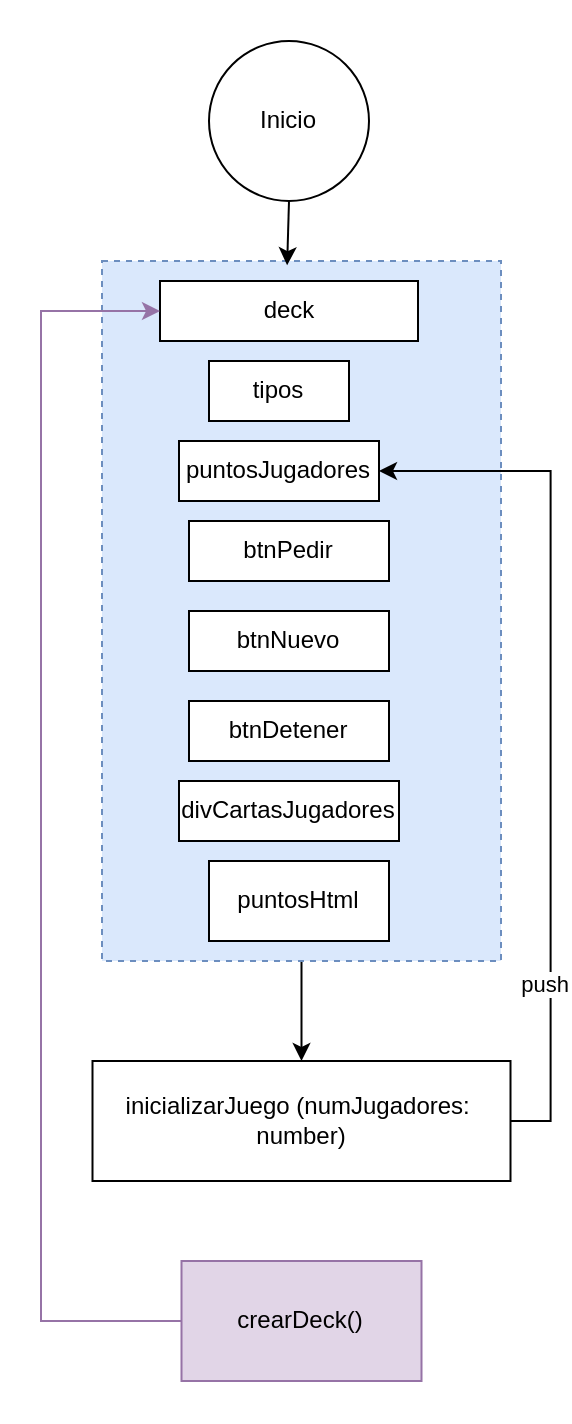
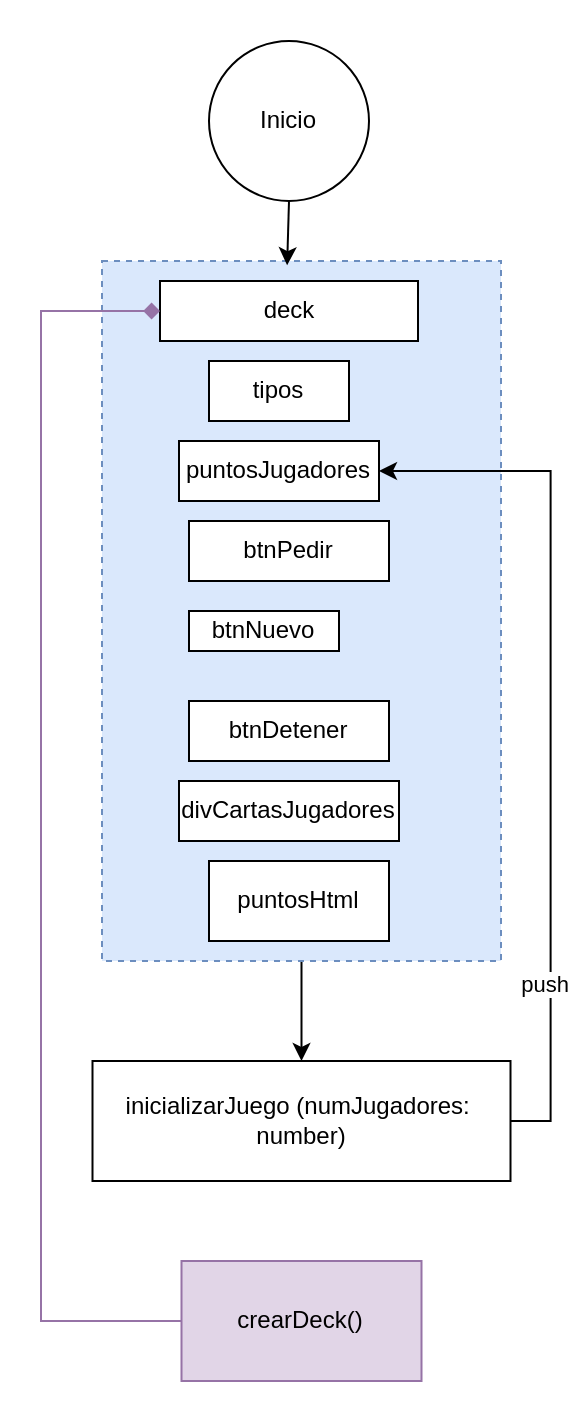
edge "crearDeck()" -> "deck": arrowhead classic -> diamond
node "btnNuevo": size 200x60 -> 150x40
